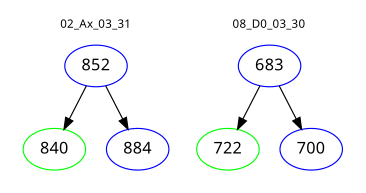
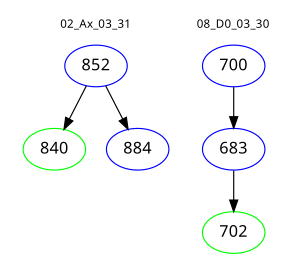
edge "683" -> "700": reversed
node "722": label "722" -> "702"
